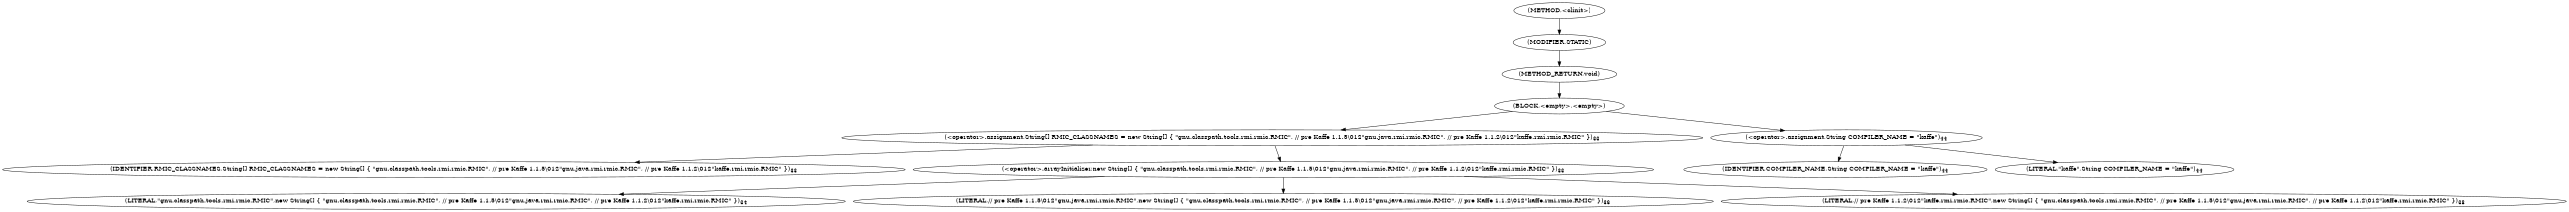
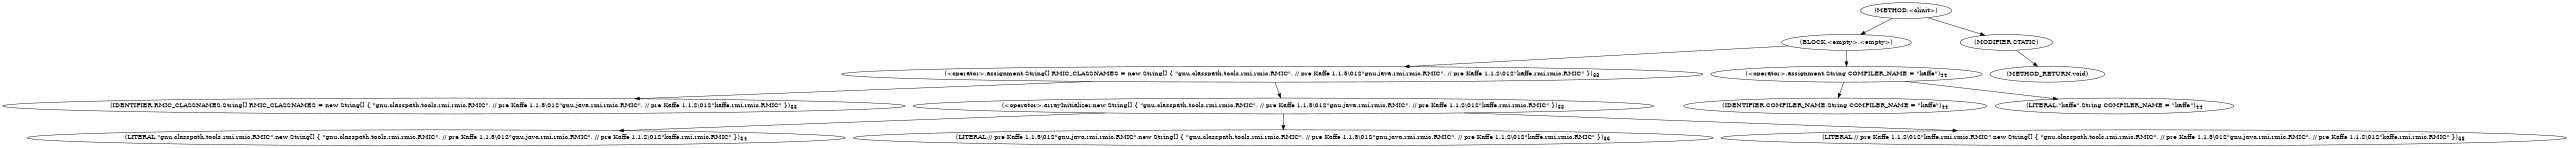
edge "(METHOD_RETURN,void)" -> "(BLOCK,<empty>,<empty>)": now "(METHOD,<clinit>)" -> "(BLOCK,<empty>,<empty>)"
